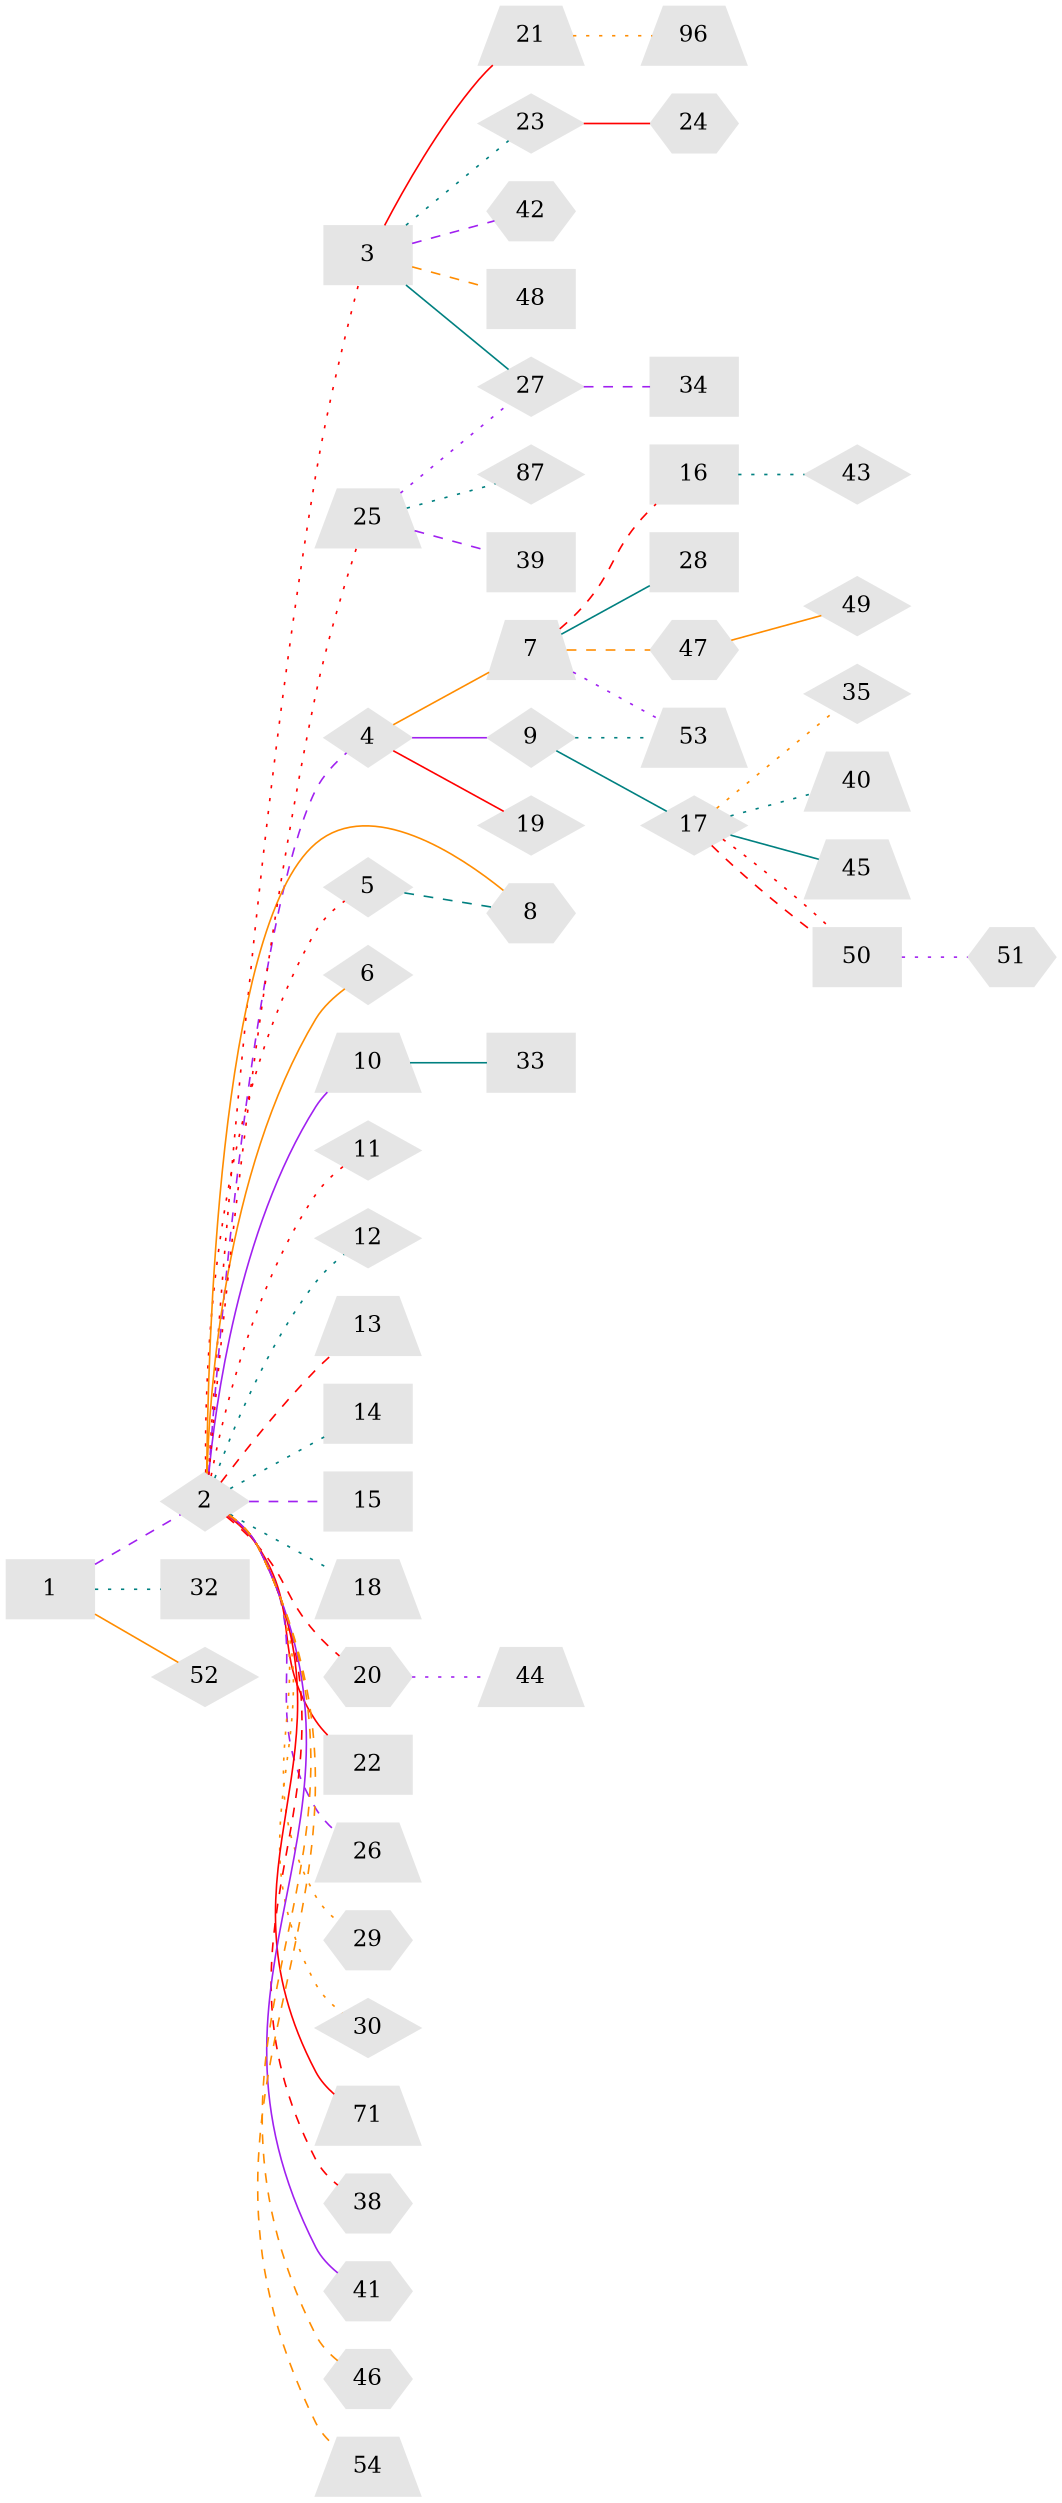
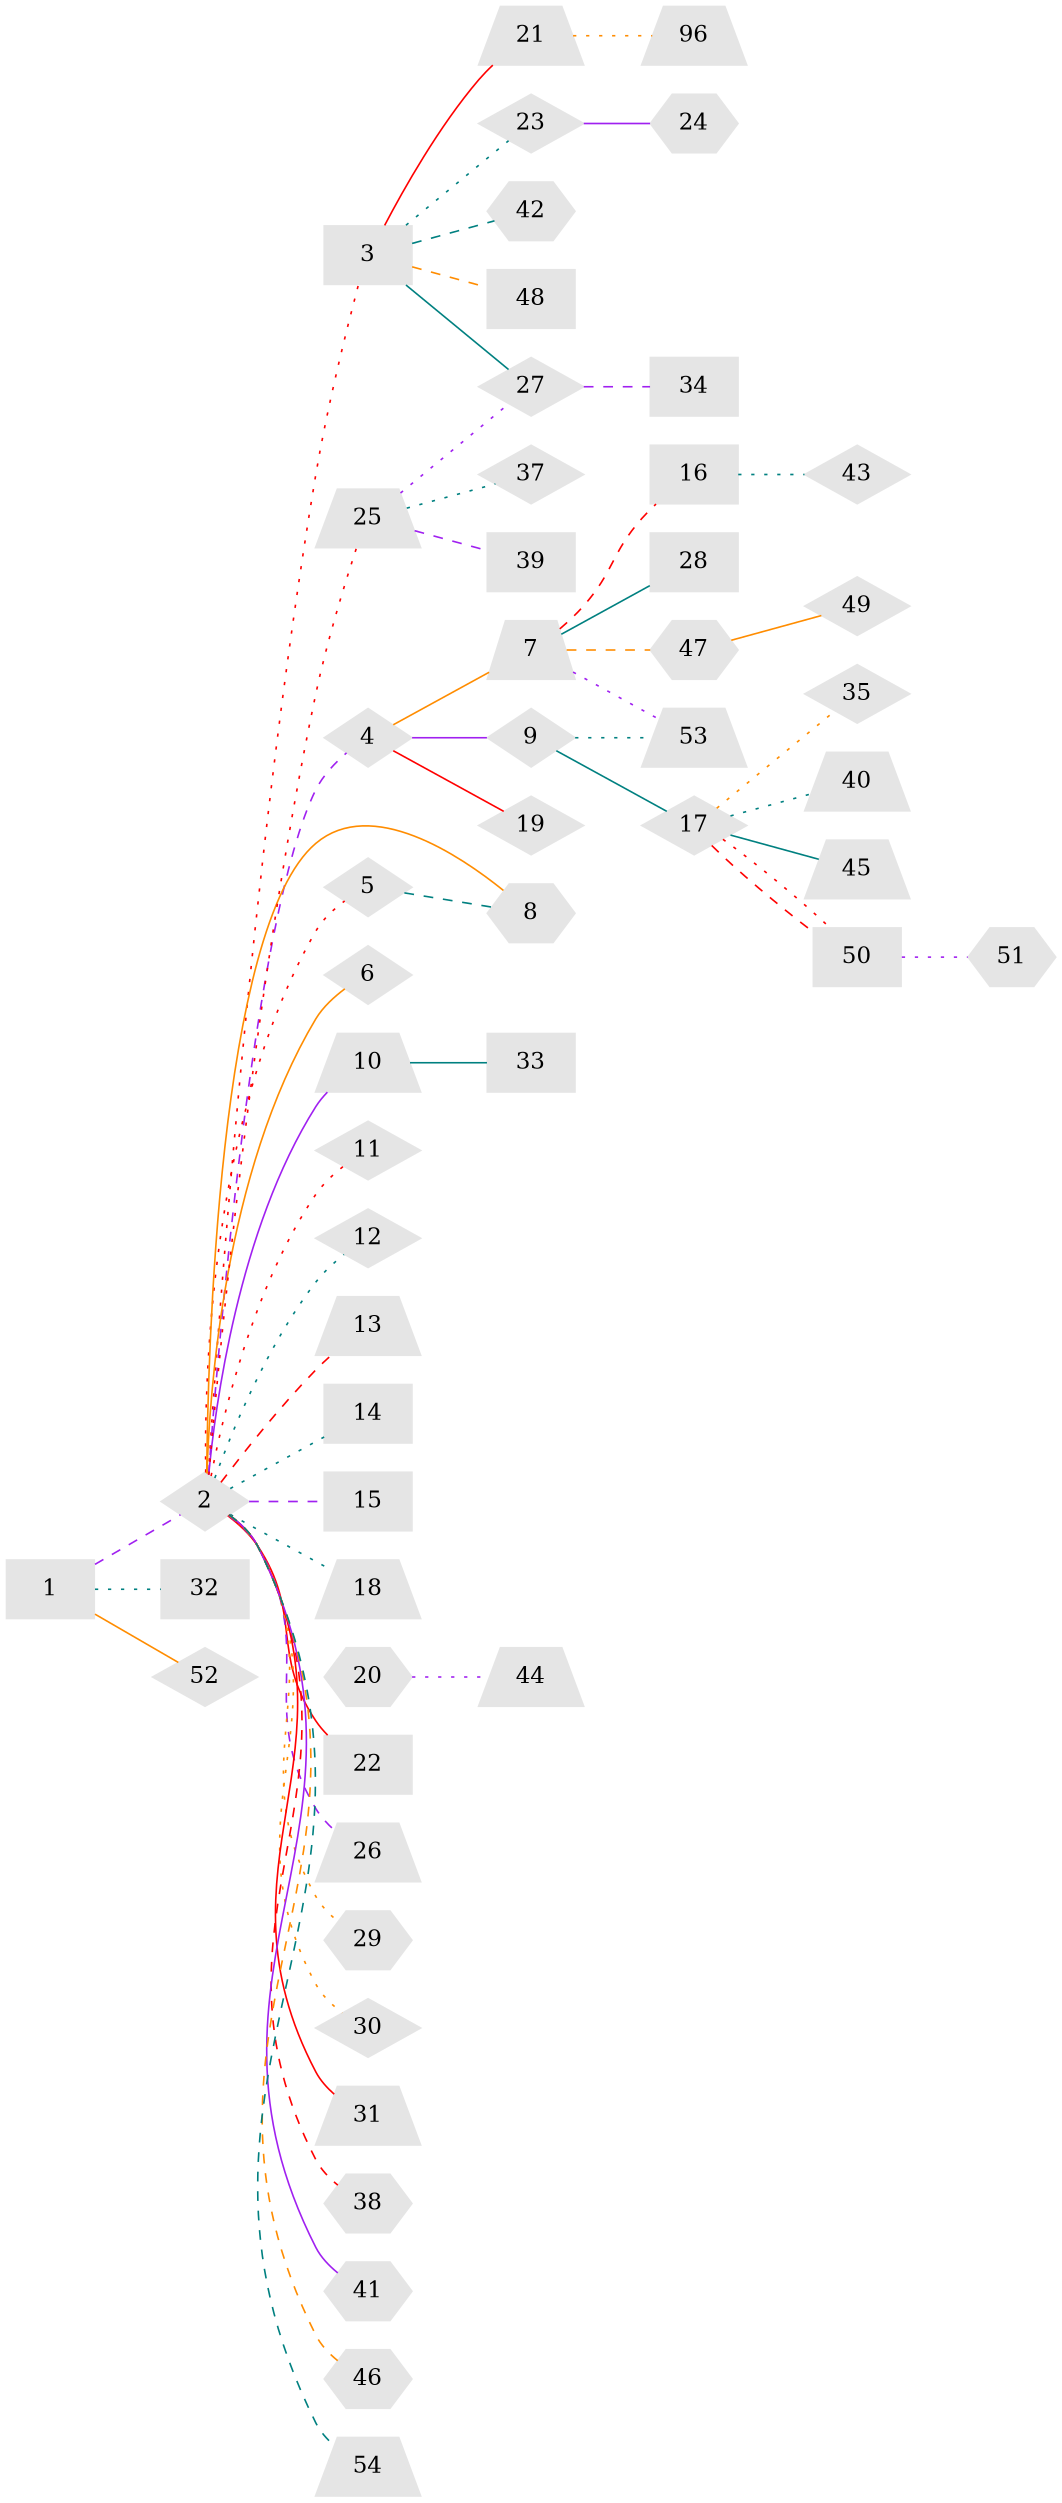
edge "23" -- "24": color red -> purple
edge "42" -- "3": color purple -> teal
node "87": label "87" -> "37"
edge "2" -- "20": removed
node "71": label "71" -> "31"
edge "2" -- "54": color darkorange -> teal
